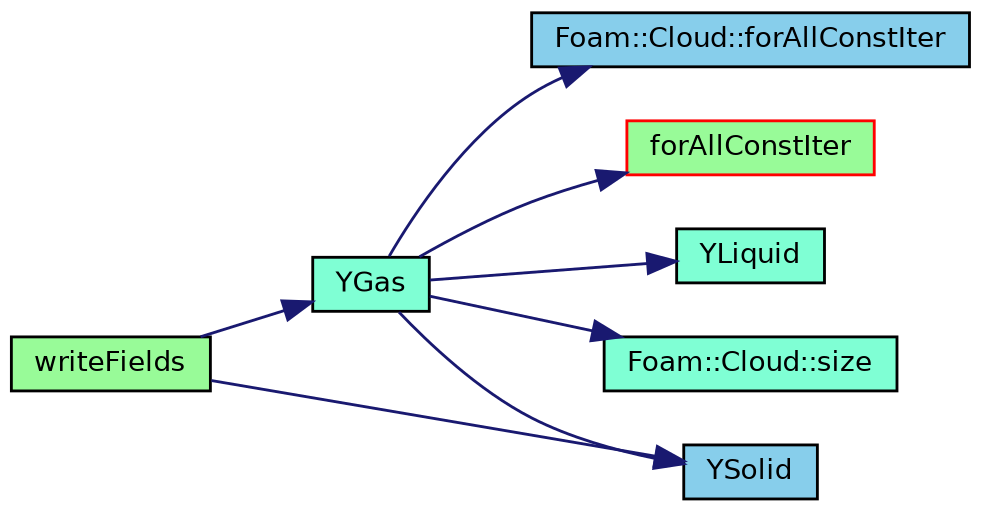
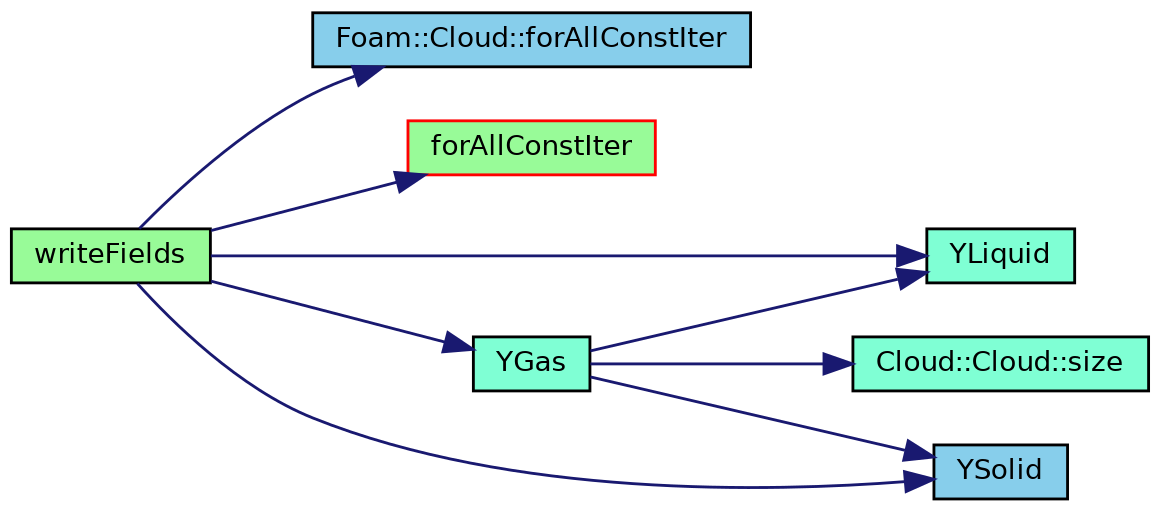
edge "YGas" -> "Foam::Cloud::forAllConstIter": now "writeFields" -> "Foam::Cloud::forAllConstIter"
edge "YGas" -> "forAllConstIter": now "writeFields" -> "forAllConstIter"
edge "writeFields" -> "YLiquid": added
node "Foam::Cloud::size": label "Foam::Cloud::size" -> "Cloud::Cloud::size"
